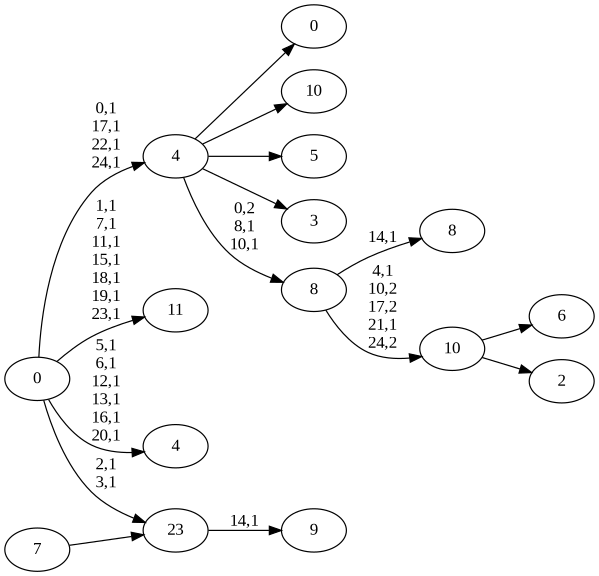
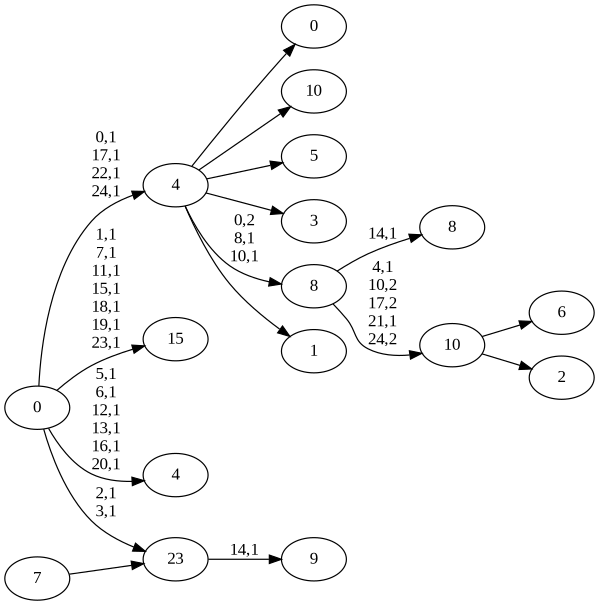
node "11": label "11" -> "15"
node "1": added
